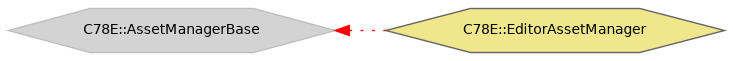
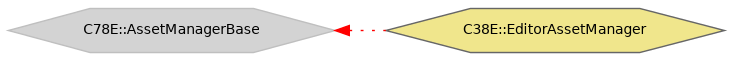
node "C78E::EditorAssetManager": label "C78E::EditorAssetManager" -> "C38E::EditorAssetManager"
